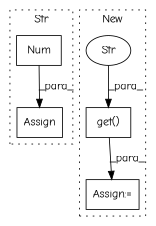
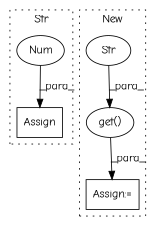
node "Num": shape box -> ellipse
node "get()": shape box -> ellipse
